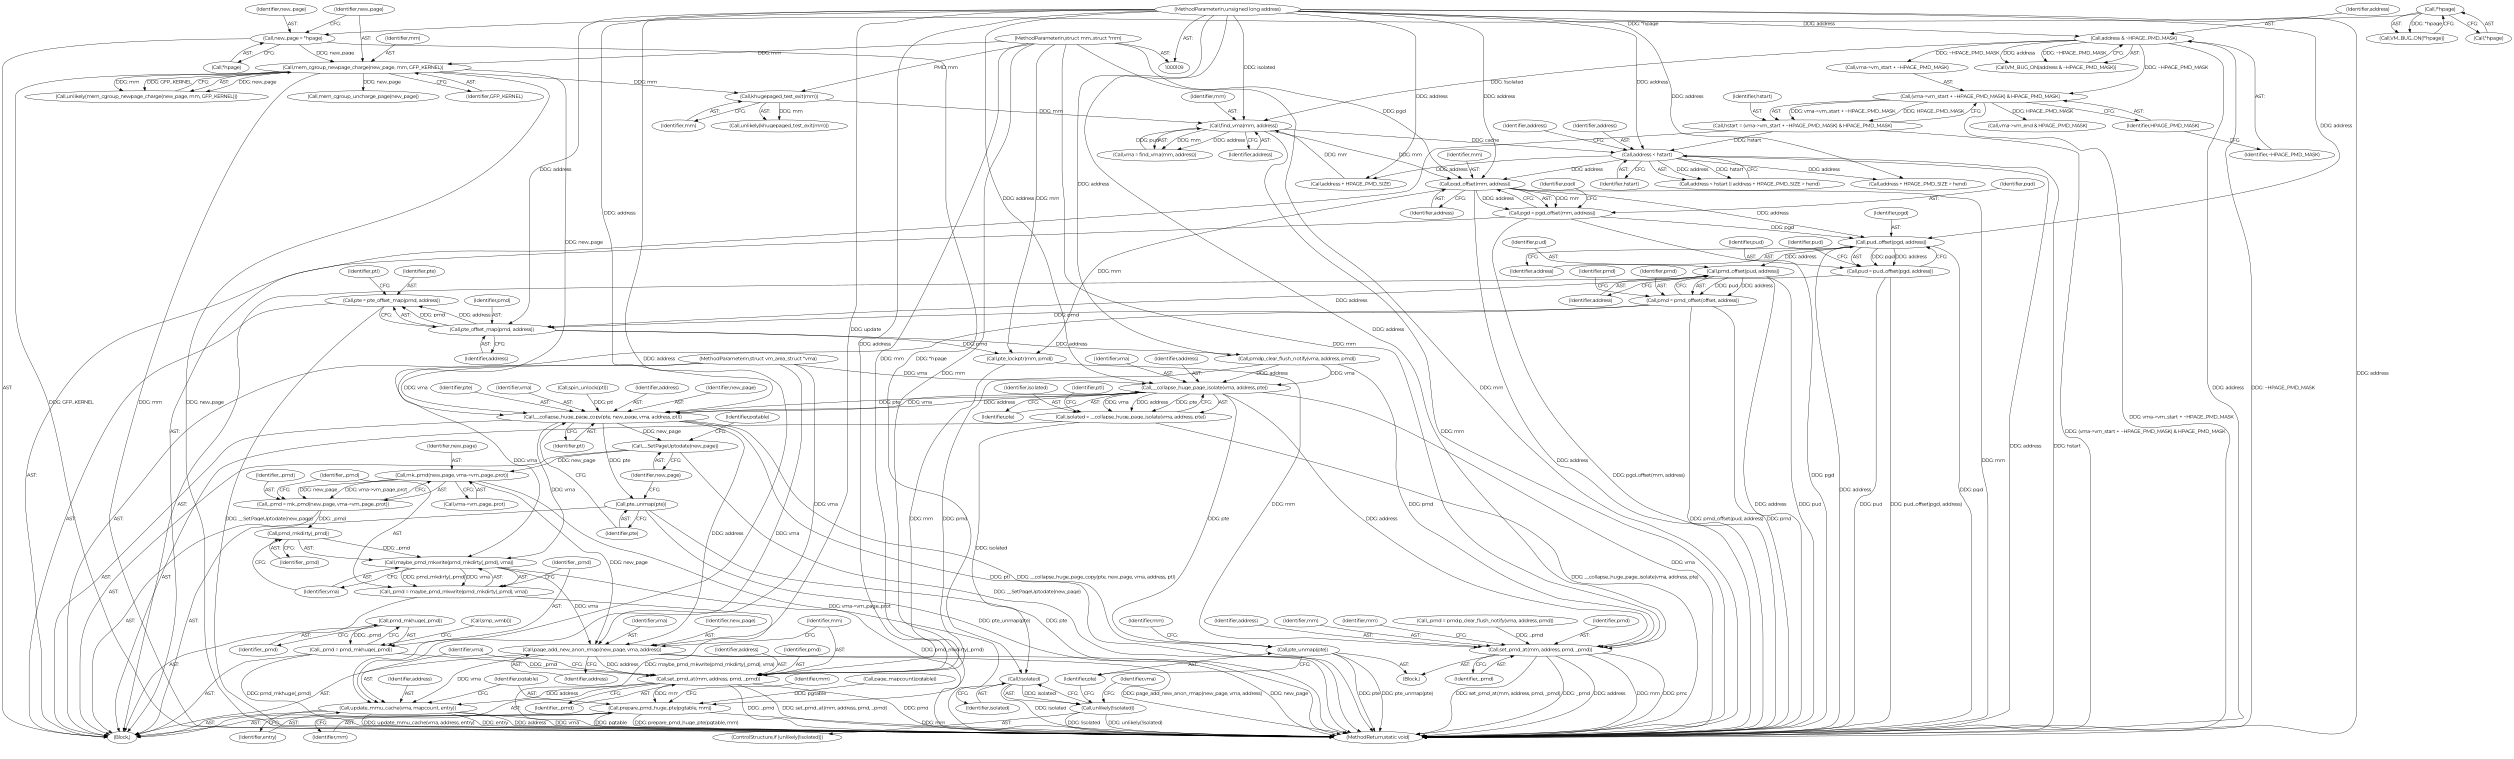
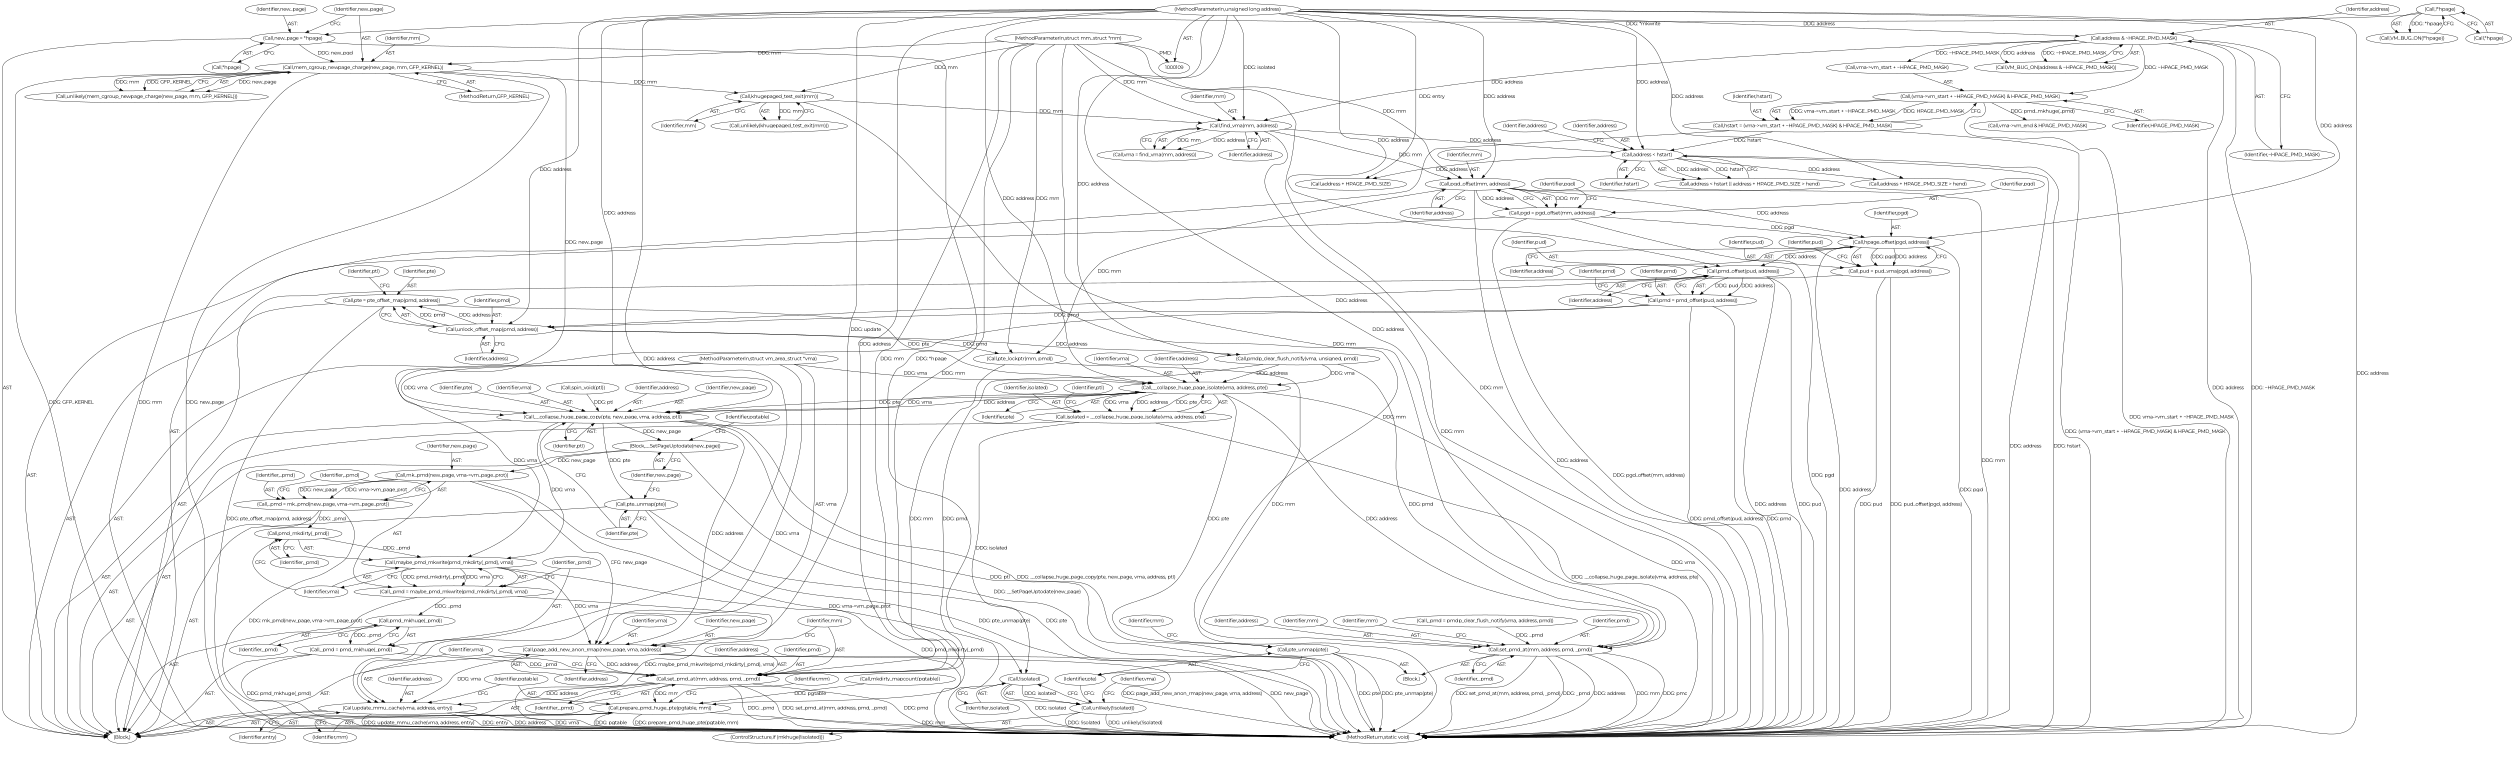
edge "(Call,!*hpage)" -> "(Call,new_page = *hpage)": label "DDG: *hpage" -> "DDG: *mkwrite"
edge "(Call,new_page = *hpage)" -> "(Call,mem_cgroup_newpage_charge(new_page, mm, GFP_KERNEL))": label "DDG: new_page" -> "DDG: new_pgd"
edge "(MethodParameterIn,struct mm_struct *mm)" -> "1000109": label "AST: " -> "PMD: "
edge "(MethodParameterIn,struct mm_struct *mm)" -> "(Call,khugepaged_test_exit(mm))": label "PMD: mm" -> "DDG: mm"
edge "(Call,address & ~HPAGE_PMD_MASK)" -> "(Call,find_vma(mm, address))": label "DDG: !isolated" -> "DDG: address"
node "(Call,mem_cgroup_uncharge_page(new_page))": removed
node "(Identifier,GFP_KERNEL)": label "(Identifier,GFP_KERNEL)" -> "(MethodReturn,GFP_KERNEL)"
edge "(MethodParameterIn,unsigned long address)" -> "(Call,address + HPAGE_PMD_SIZE)": label "DDG: address" -> "DDG: entry"
edge "(MethodParameterIn,struct mm_struct *mm)" -> "(Call,pgd_offset(mm, address))": label "DDG: pgd" -> "DDG: mm"
edge "(Call,(vma->vm_start + ~HPAGE_PMD_MASK) & HPAGE_PMD_MASK)" -> "(Call,vma->vm_end & HPAGE_PMD_MASK)": label "DDG: HPAGE_PMD_MASK" -> "DDG: pmd_mkhuge(_pmd)"
edge "(Call,unlikely(khugepaged_test_exit(mm)))" -> "(Call,khugepaged_test_exit(mm))": added, label "CFG:"
edge "(Identifier,HPAGE_PMD_MASK)" -> "(Identifier,~HPAGE_PMD_MASK)": now "(Call,address & ~HPAGE_PMD_MASK)" -> "(Identifier,~HPAGE_PMD_MASK)"
edge "(Call,vma = find_vma(mm, address))" -> "(Call,find_vma(mm, address))": label "DDG: pud" -> "CFG: "
edge "(Call,find_vma(mm, address))" -> "(Call,address < hstart)": label "DDG: cache" -> "DDG: address"
edge "(Call,address + HPAGE_PMD_SIZE)" -> "(Call,find_vma(mm, address))": now "(MethodParameterIn,struct mm_struct *mm)" -> "(Call,find_vma(mm, address))"
edge "(Call,address < hstart)" -> "(Call,pgd_offset(mm, address))": removed, label "DDG: address"
edge "(MethodParameterIn,unsigned long address)" -> "(Call,pmd_offset(pud, address))": added, label "DDG: address"
node "(Call,pud_offset(pgd, address))": label "(Call,pud_offset(pgd, address))" -> "(Call,hpage_offset(pgd, address))"
node "(Call,pud = pud_offset(pgd, address))": label "(Call,pud = pud_offset(pgd, address))" -> "(Call,pud = pud_vma(pgd, address))"
node "(Call,pmd = pmd_offset(offset, address))": label "(Call,pmd = pmd_offset(offset, address))" -> "(Call,pmd = pmd_offset(pud, address))"
edge "(Call,pte = pte_offset_map(pmd, address))" -> "(Call,__collapse_huge_page_isolate(vma, address, pte))": added, label "DDG: pte"
node "(Call,pte_offset_map(pmd, address))": label "(Call,pte_offset_map(pmd, address))" -> "(Call,unlock_offset_map(pmd, address))"
node "(Call,pmdp_clear_flush_notify(vma, address, pmd))": label "(Call,pmdp_clear_flush_notify(vma, address, pmd))" -> "(Call,pmdp_clear_flush_notify(vma, unsigned, pmd))"
edge "(Call,khugepaged_test_exit(mm))" -> "(MethodReturn,static void)": added, label "DDG: mm"
node "(Call,spin_unlock(ptl))": label "(Call,spin_unlock(ptl))" -> "(Call,spin_void(ptl))"
node "(Call,__SetPageUptodate(new_page))": label "(Call,__SetPageUptodate(new_page))" -> "(Block,__SetPageUptodate(new_page))"
node "(Call,vma->vm_page_prot)": removed
edge "(MethodParameterIn,struct vm_area_struct *vma)" -> "(Call,page_add_new_anon_rmap(new_page, vma, address))": label "DDG: vma" -> "AST: vma"
edge "(Call,pte = pte_offset_map(pmd, address))" -> "(MethodReturn,static void)": label "DDG: __SetPageUptodate(new_page)" -> "DDG: pte_offset_map(pmd, address)"
edge "(Call,mk_pmd(new_page, vma->vm_page_prot))" -> "(Call,page_add_new_anon_rmap(new_page, vma, address))": label "DDG: new_page" -> "CFG: new_page"
edge "(Call,_pmd = maybe_pmd_mkwrite(pmd_mkdirty(_pmd), vma))" -> "(Call,maybe_pmd_mkwrite(pmd_mkdirty(_pmd), vma))": label "AST: " -> "CFG: "
edge "(Call,_pmd = maybe_pmd_mkwrite(pmd_mkdirty(_pmd), vma))" -> "(Call,pmd_mkhuge(_pmd))": added, label "DDG: _pmd"
node "(Call,smp_wmb())": removed
node "(Call,page_mapcount(pgtable))": label "(Call,page_mapcount(pgtable))" -> "(Call,mkdirty_mapcount(pgtable))"
node "(Call,update_mmu_cache(vma, mapcount, entry))": label "(Call,update_mmu_cache(vma, mapcount, entry))" -> "(Call,update_mmu_cache(vma, address, entry))"
edge "(Call,_pmd = mk_pmd(new_page, vma->vm_page_prot))" -> "(MethodReturn,static void)": added, label "DDG: mk_pmd(new_page, vma->vm_page_prot)"
node "(ControlStructure,if (unlikely(!isolated)))": label "(ControlStructure,if (unlikely(!isolated)))" -> "(ControlStructure,if (mkhuge(!isolated)))"
